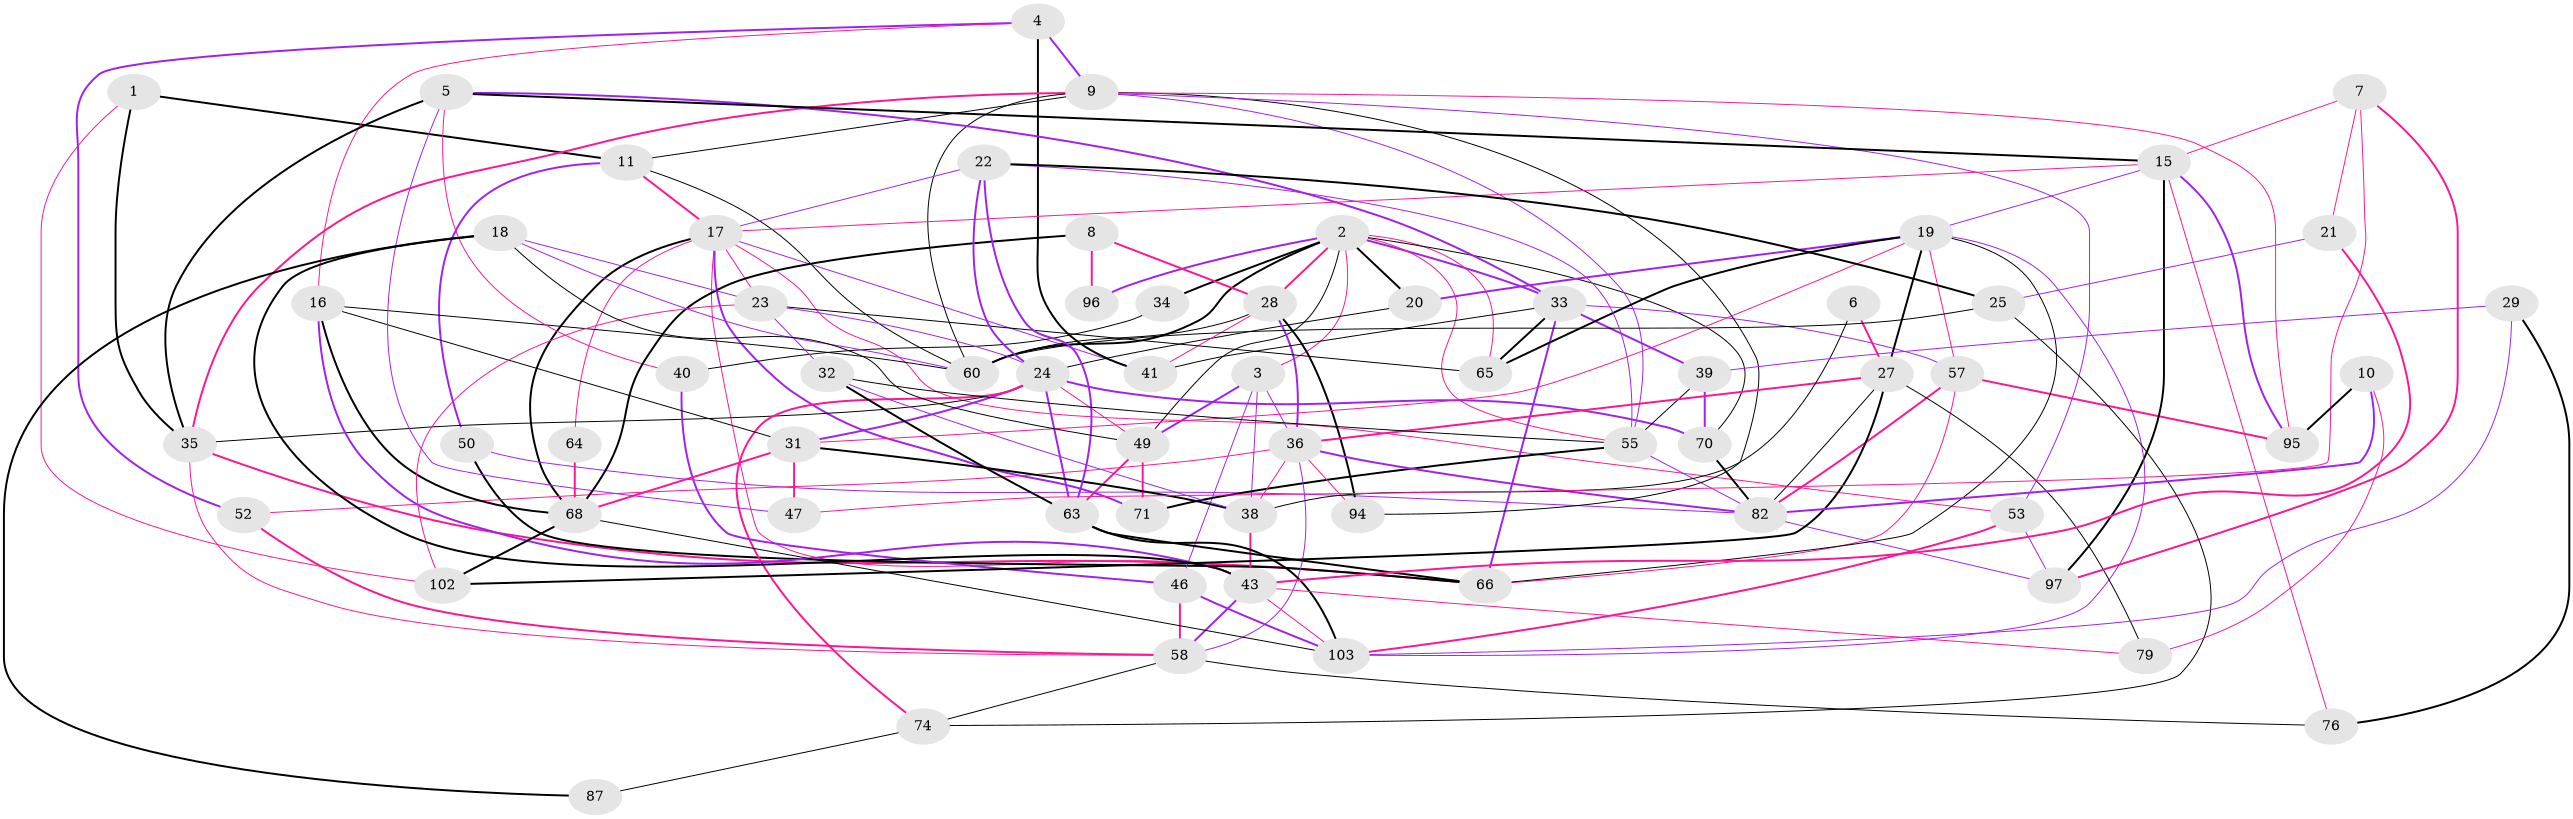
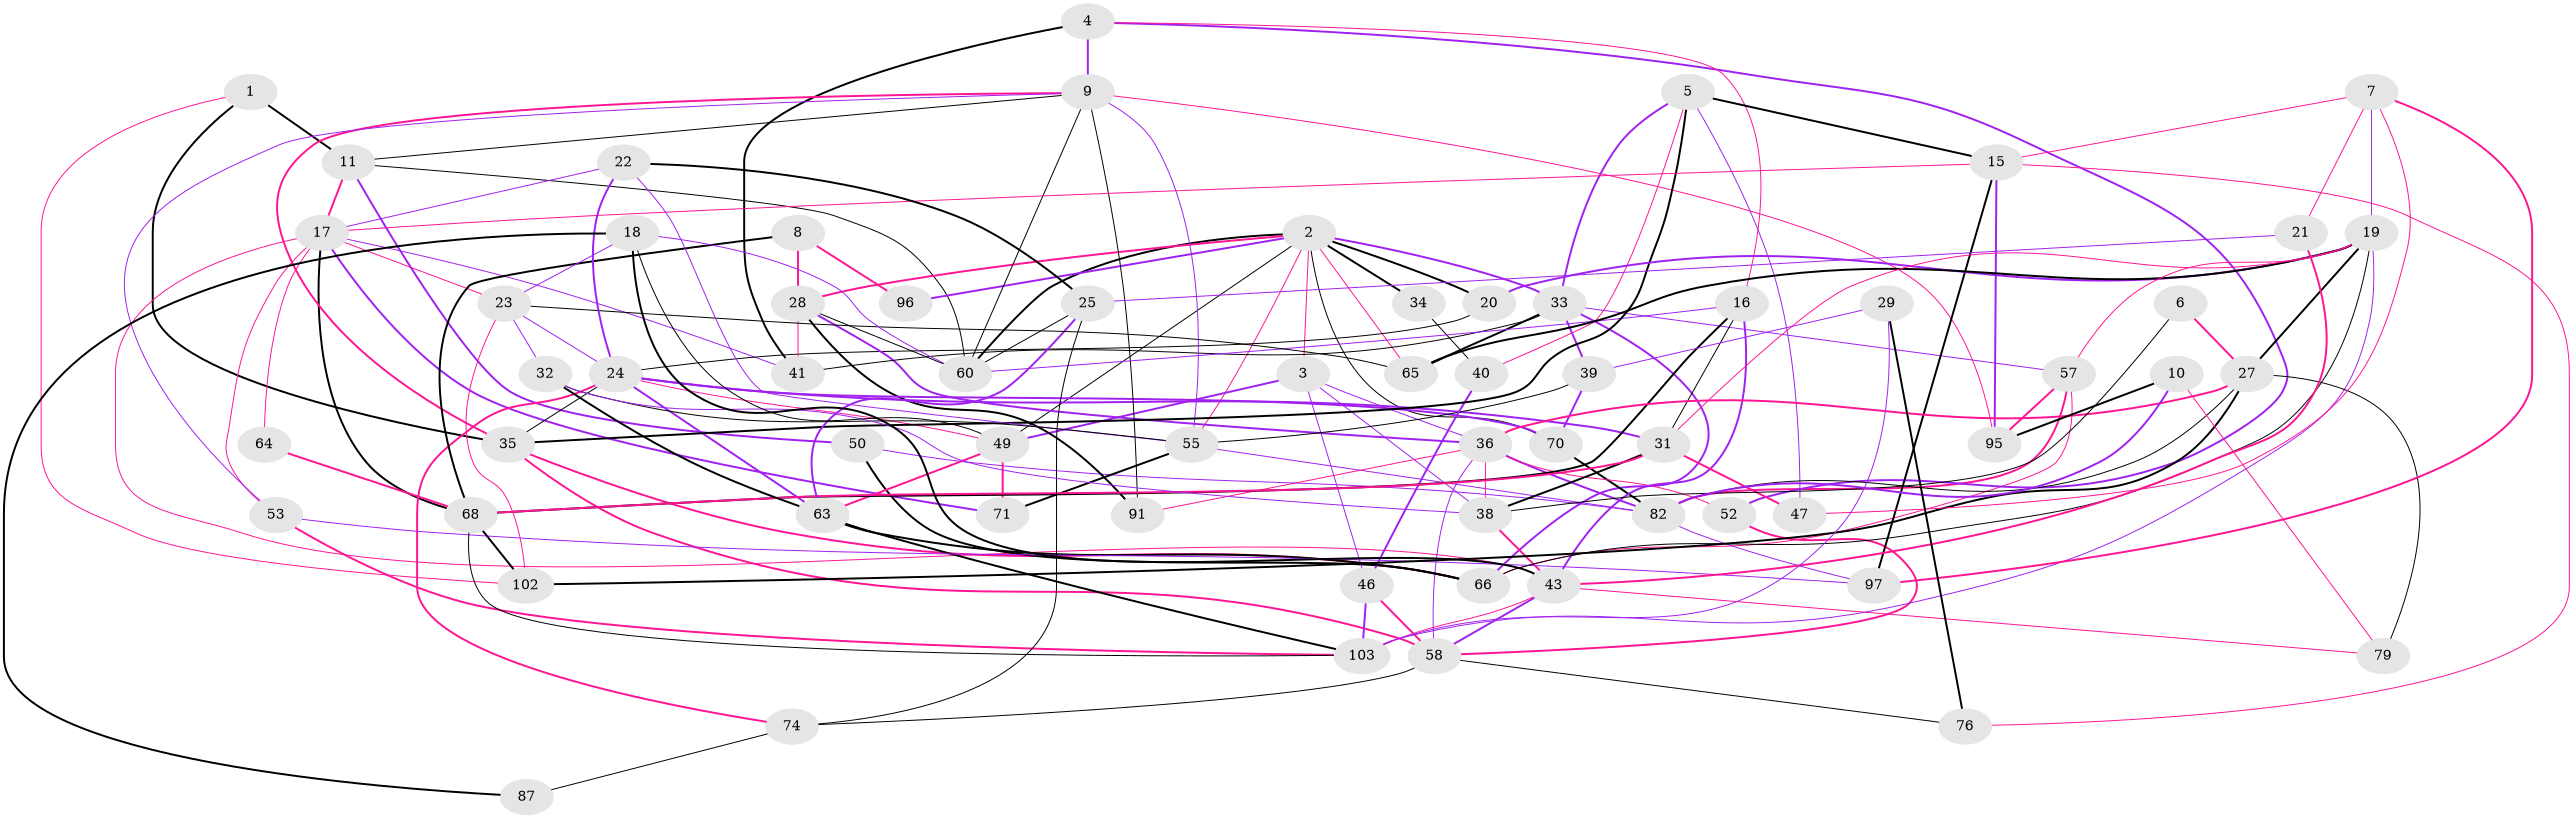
edge "15" -- "19": now "7" -- "19"
edge "22" -- "63": now "25" -- "63"
edge "16" -- "60": color black -> purple
node "94": label "94" -> "91"
edge "35" -- "58": style solid -> bold
